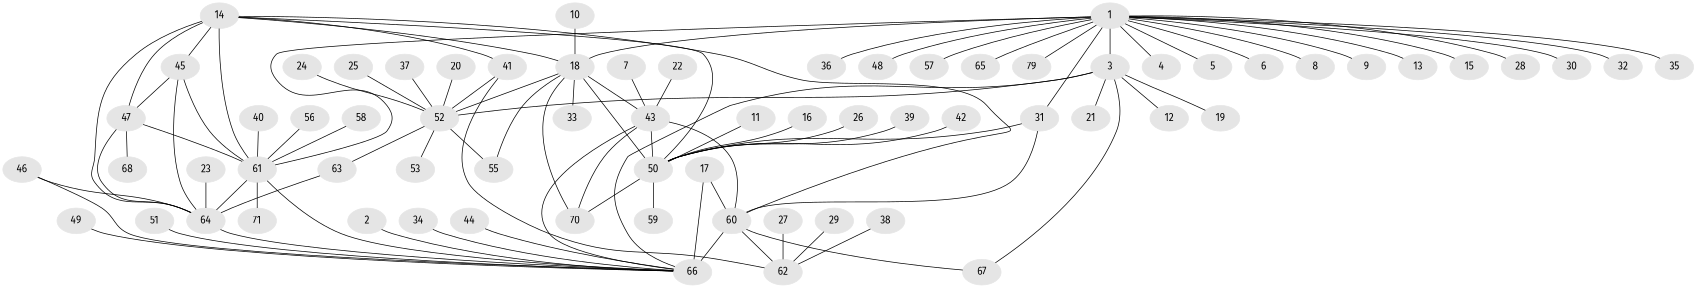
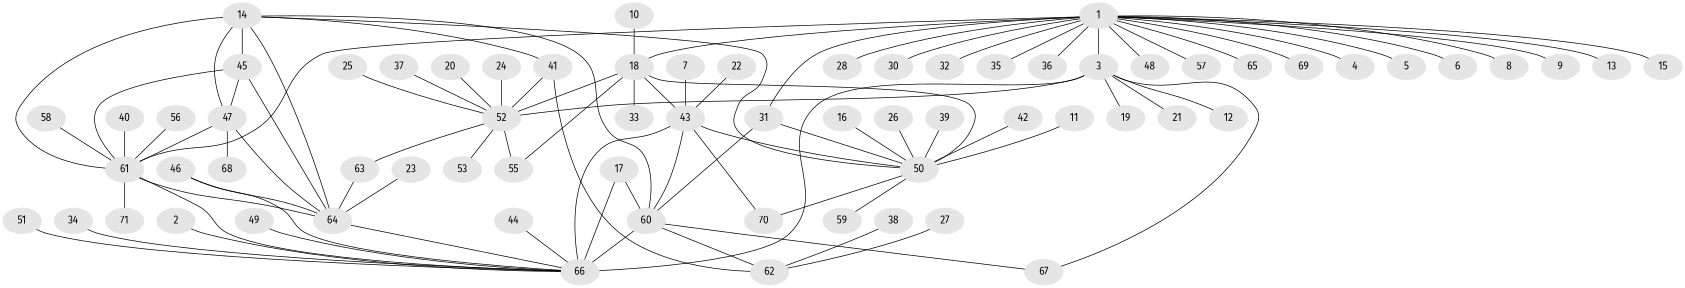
edge "14" -- "18": removed
node "79": label "79" -> "69"
edge "18" -- "70": removed
node "29": removed
